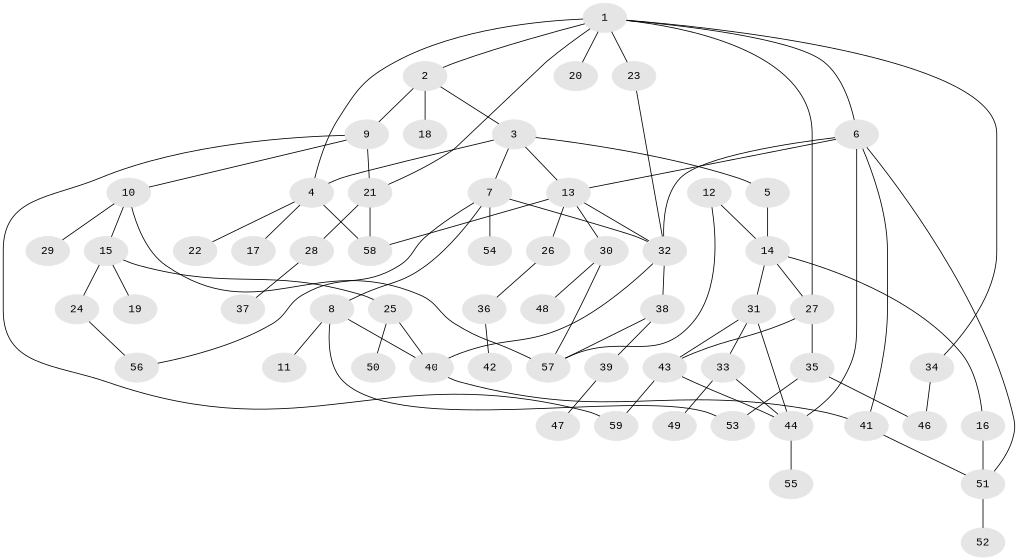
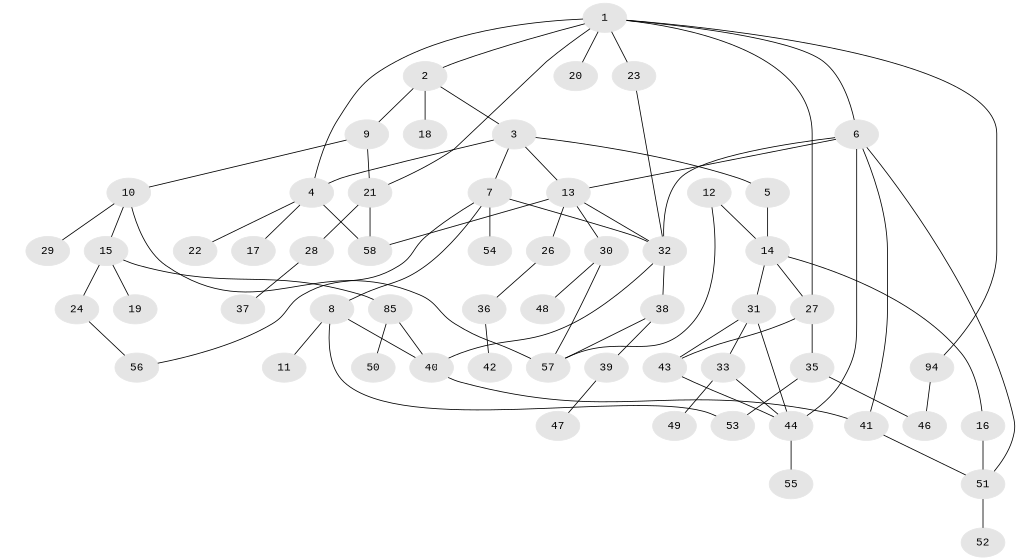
node "25": label "25" -> "85"
node "34": label "34" -> "94"
node "59": removed
